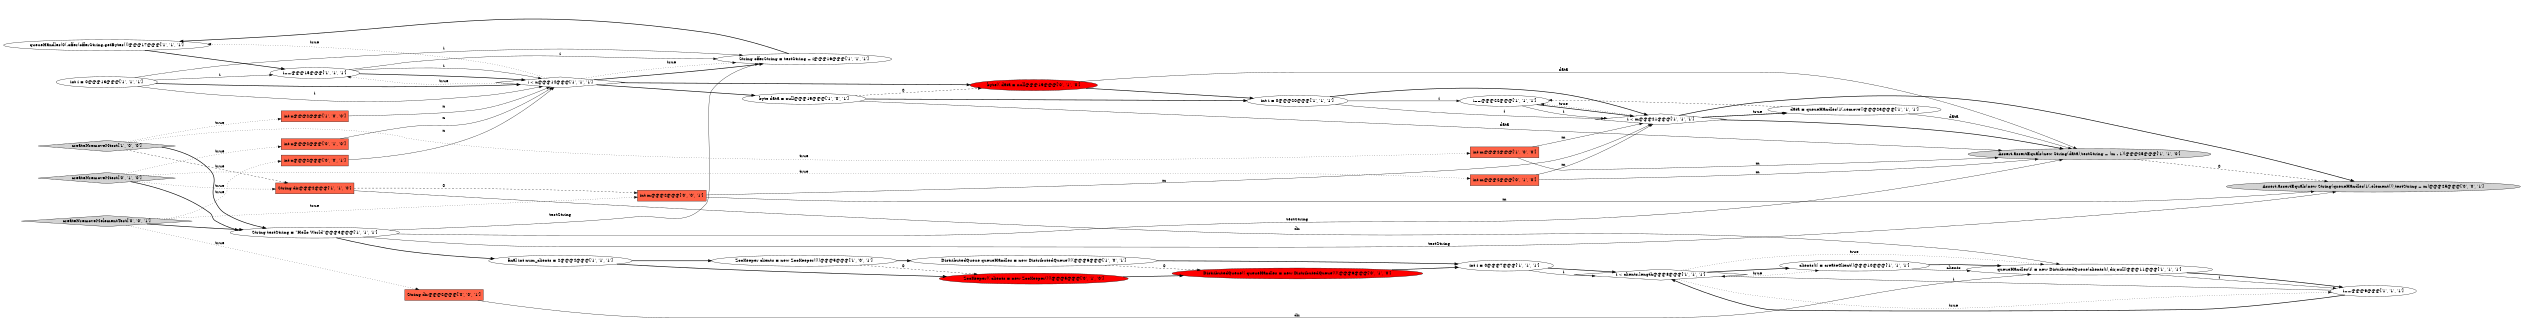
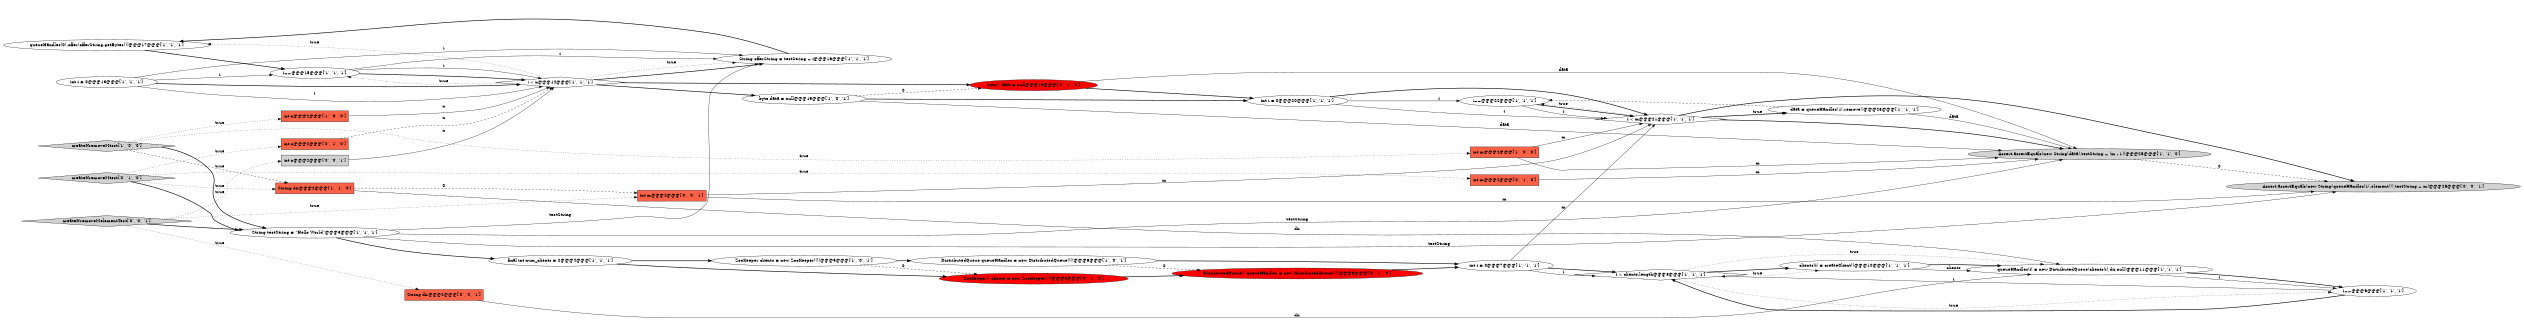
edge "int n@@@2@@@['0', '1', '0']" -> "i < n@@@14@@@['1', '1', '1']": style solid -> dashed
edge "int m@@@2@@@['0', '1', '0']" -> "i < m@@@21@@@['1', '1', '1']": now "int i = 0@@@7@@@['1', '1', '1']" -> "i < m@@@21@@@['1', '1', '1']"
node "int n@@@2@@@['0', '0', '1']": fillcolor tomato -> lightgray
